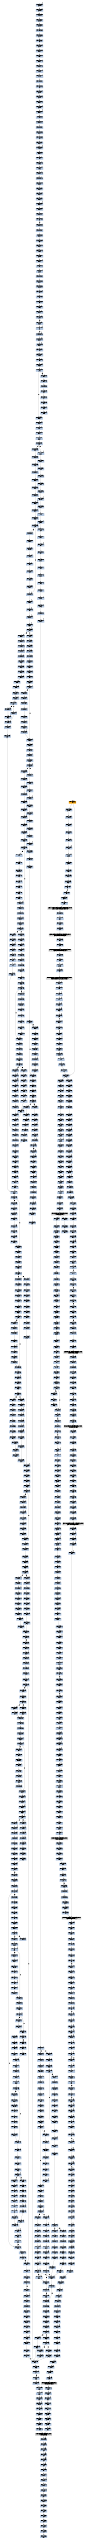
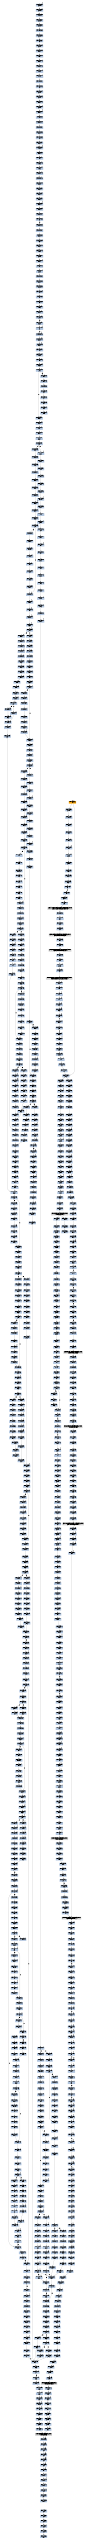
node "0x0041f260 popl": removed
